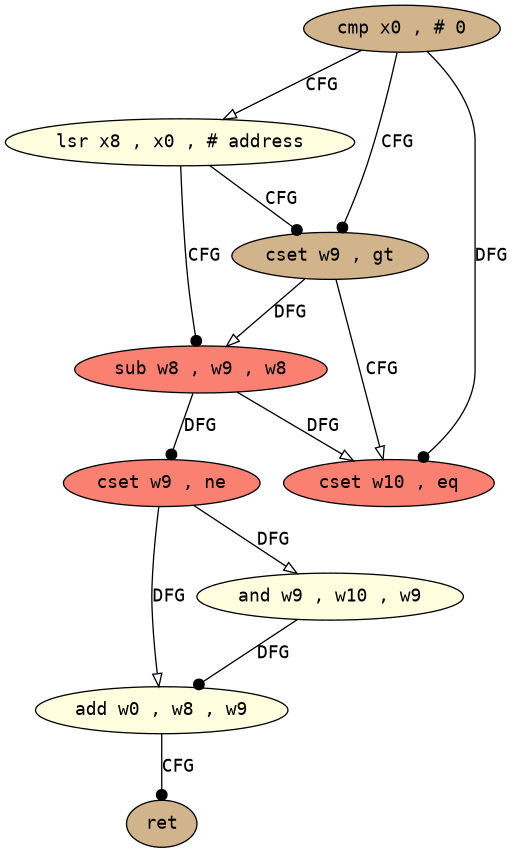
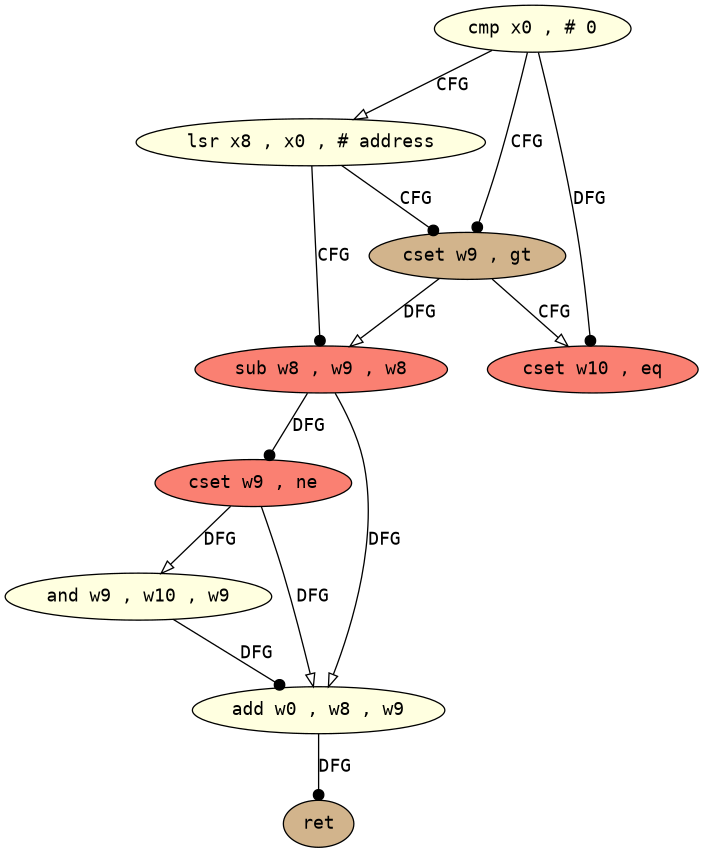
node "cmp x0 , # 0": fillcolor tan -> lightyellow
edge "sub w8 , w9 , w8" -> "cset w10 , eq": now "sub w8 , w9 , w8" -> "add w0 , w8 , w9"
edge "add w0 , w8 , w9" -> "ret": label "CFG" -> "DFG"
